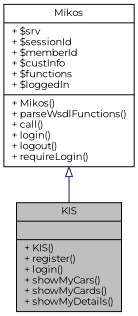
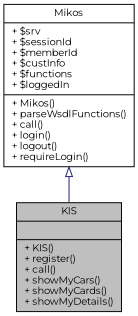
node "KIS": text "+ login()" -> "+ call()"
